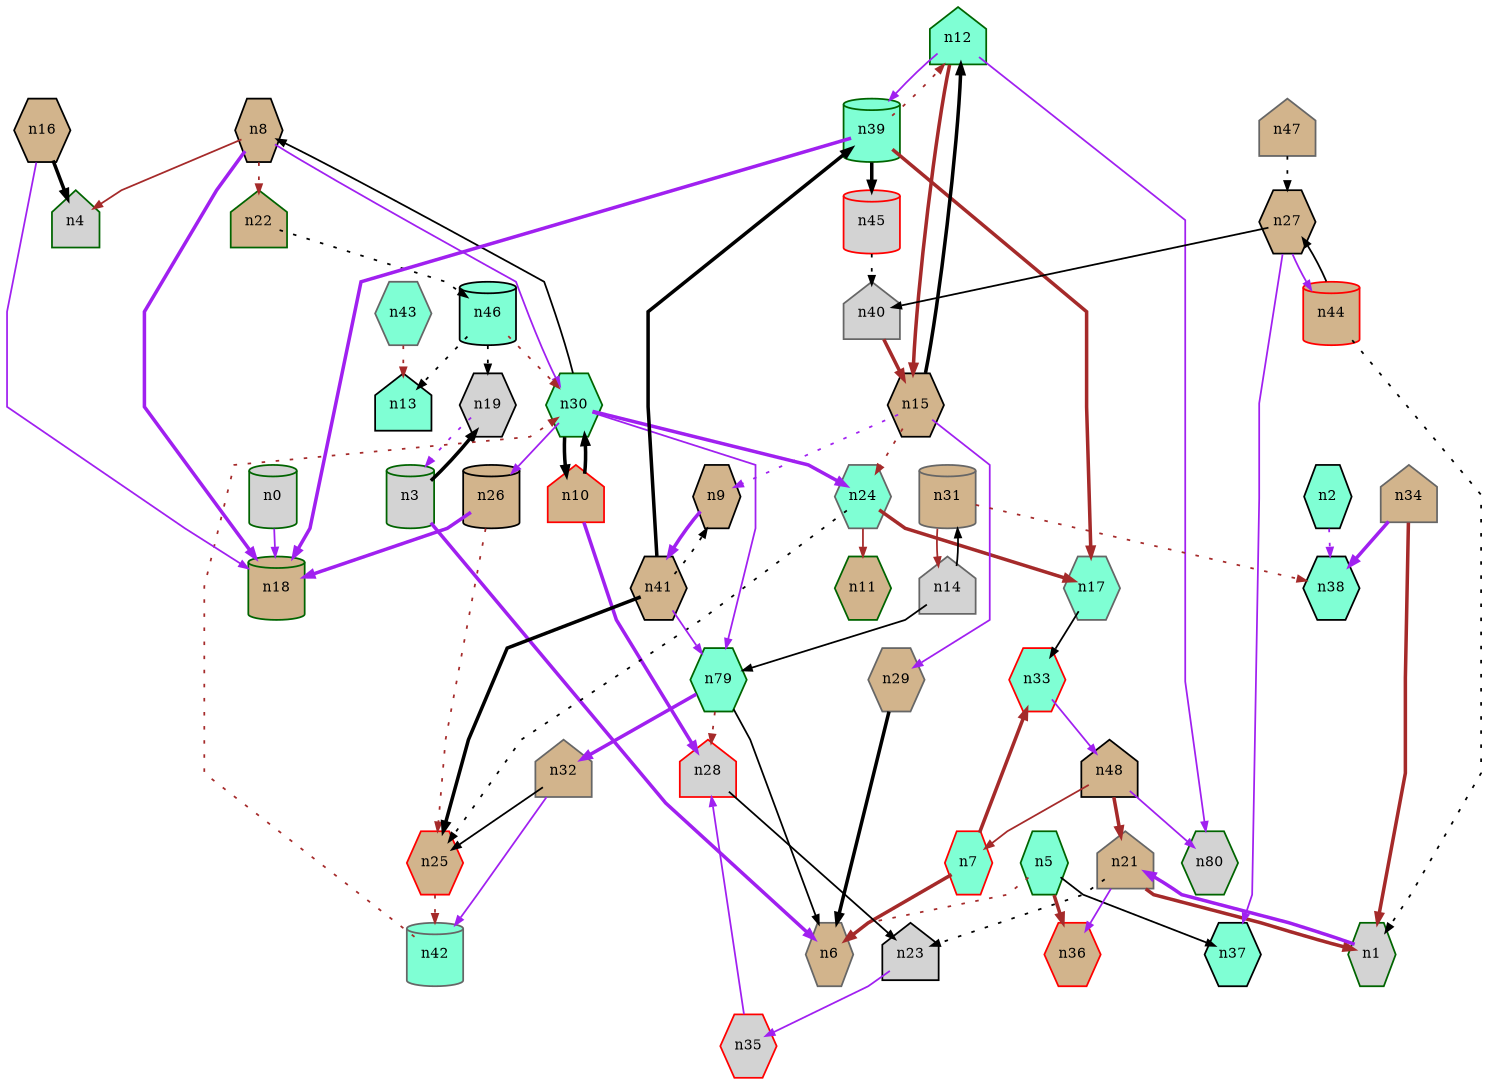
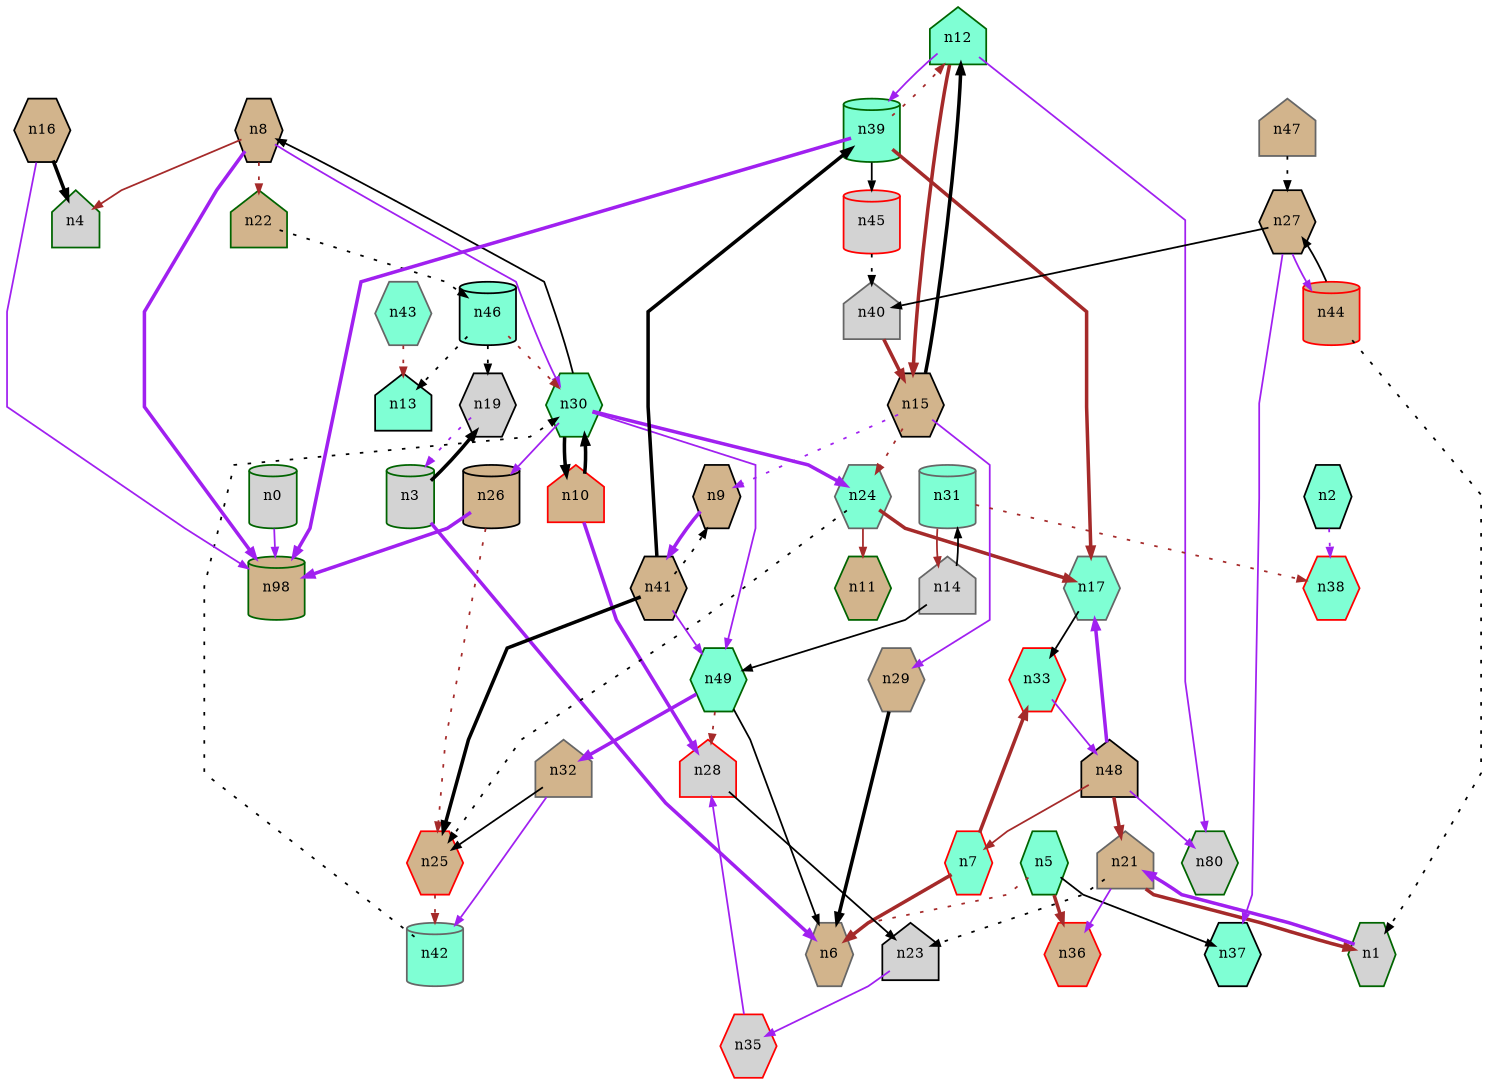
edge "n39" -> "n45": style bold -> solid
node "n31": fillcolor tan -> aquamarine
node "n34": removed
node "n18": label "n18" -> "n98"
node "n38": color black -> red
edge "n42" -> "n30": color brown -> black
node "n79": label "n79" -> "n49"
edge "n48" -> "n17": added
